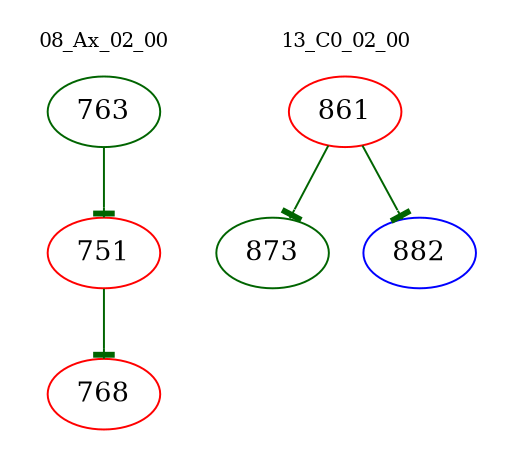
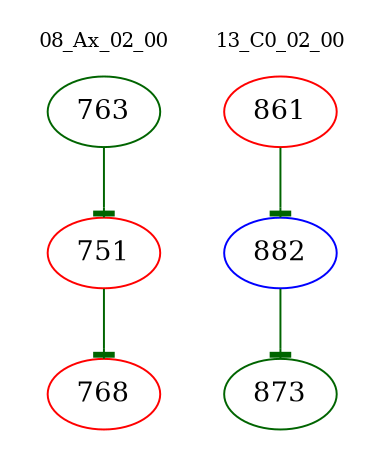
edge "861" -> "873": now "882" -> "873"
